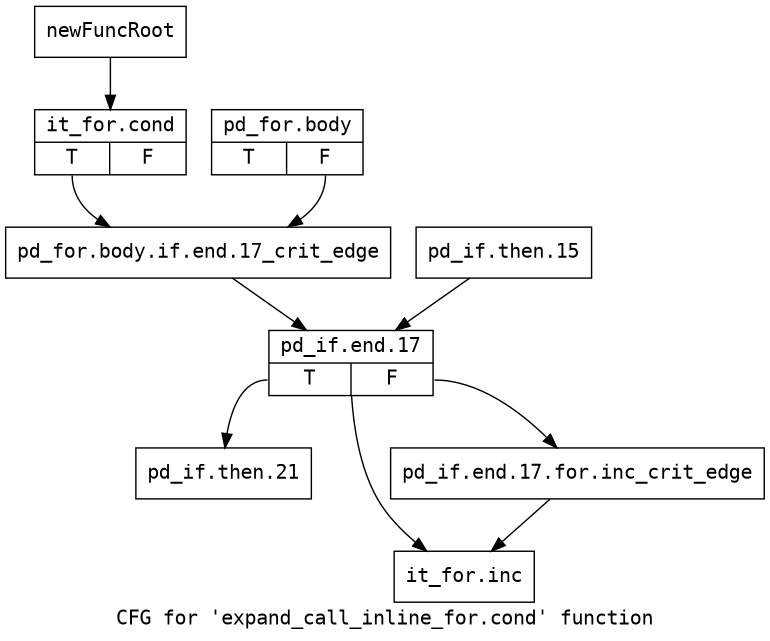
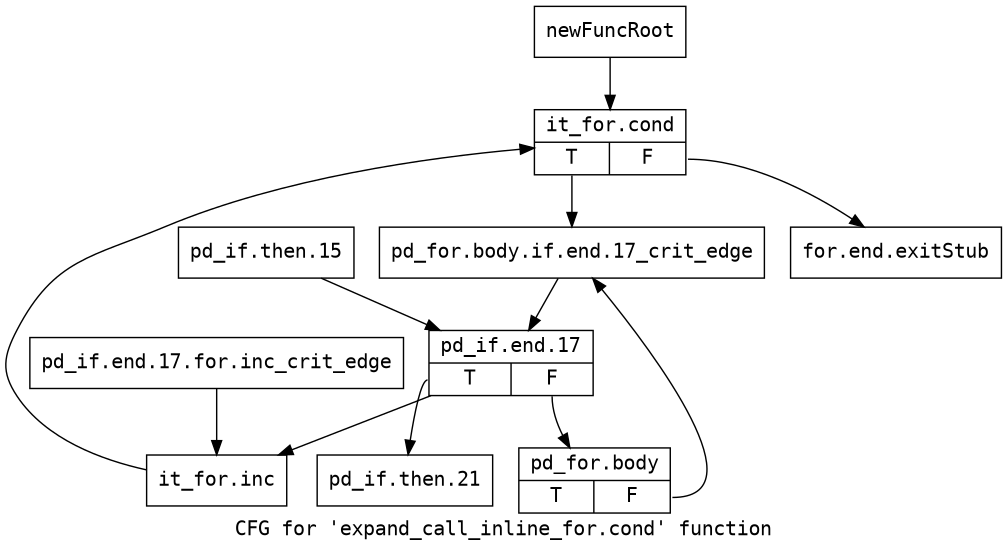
edge "it_for.inc" -> "it_for.cond": added
node "for.end.exitStub": added
edge "pd_if.end.17" -> "pd_if.end.17.for.inc_crit_edge": now "pd_if.end.17" -> "pd_for.body"
